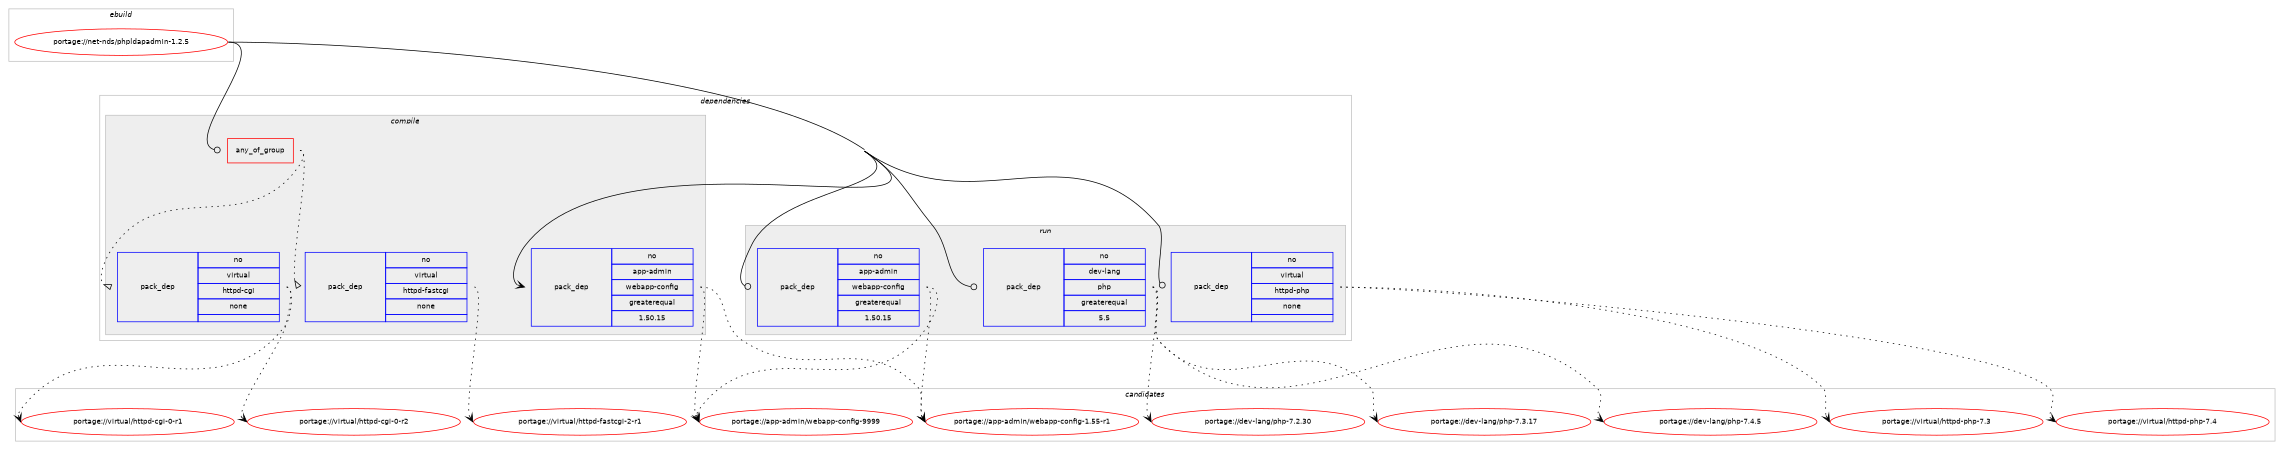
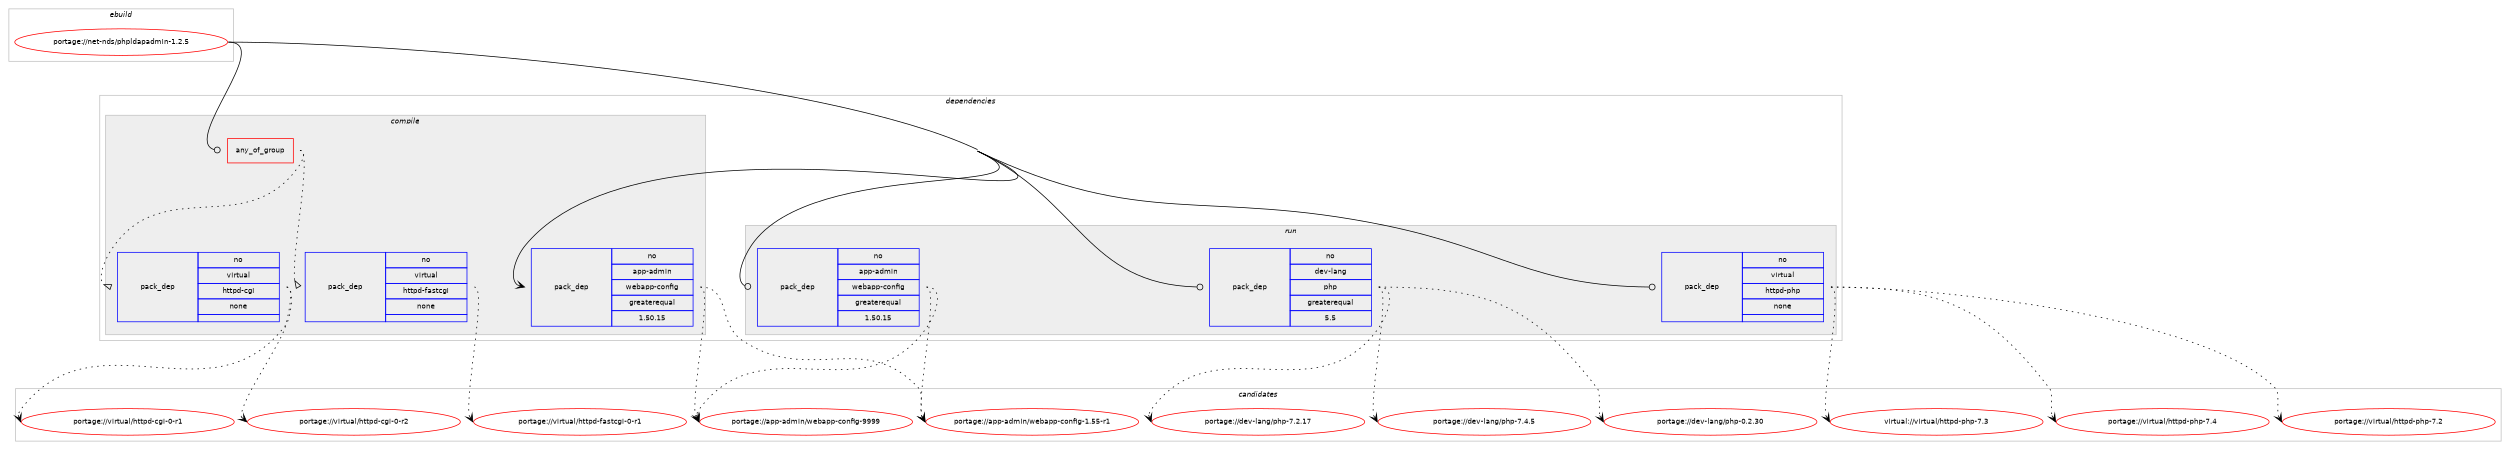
node "portage://virtual/httpd-fastcgi-2-r1": label "portage://virtual/httpd-fastcgi-2-r1" -> "portage://virtual/httpd-fastcgi-0-r1"
node "portage://dev-lang/php-7.2.30": label "portage://dev-lang/php-7.2.30" -> "portage://dev-lang/php-0.2.30"
node "portage://dev-lang/php-7.3.17": label "portage://dev-lang/php-7.3.17" -> "portage://dev-lang/php-7.2.17"
node "portage://virtual/httpd-php-7.3": label "portage://virtual/httpd-php-7.3" -> "virtual://virtual/httpd-php-7.3"
node "portage://virtual/httpd-php-7.2": added
